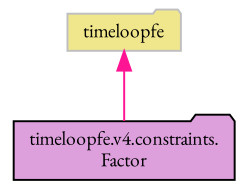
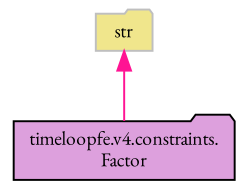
node "timeloopfe": label "timeloopfe" -> "str"
